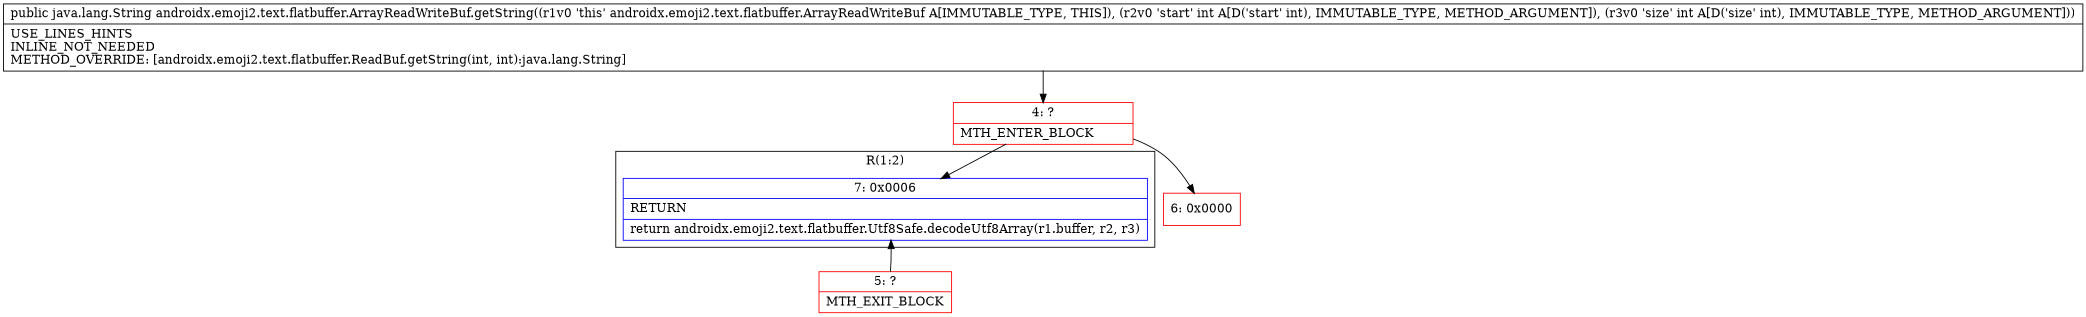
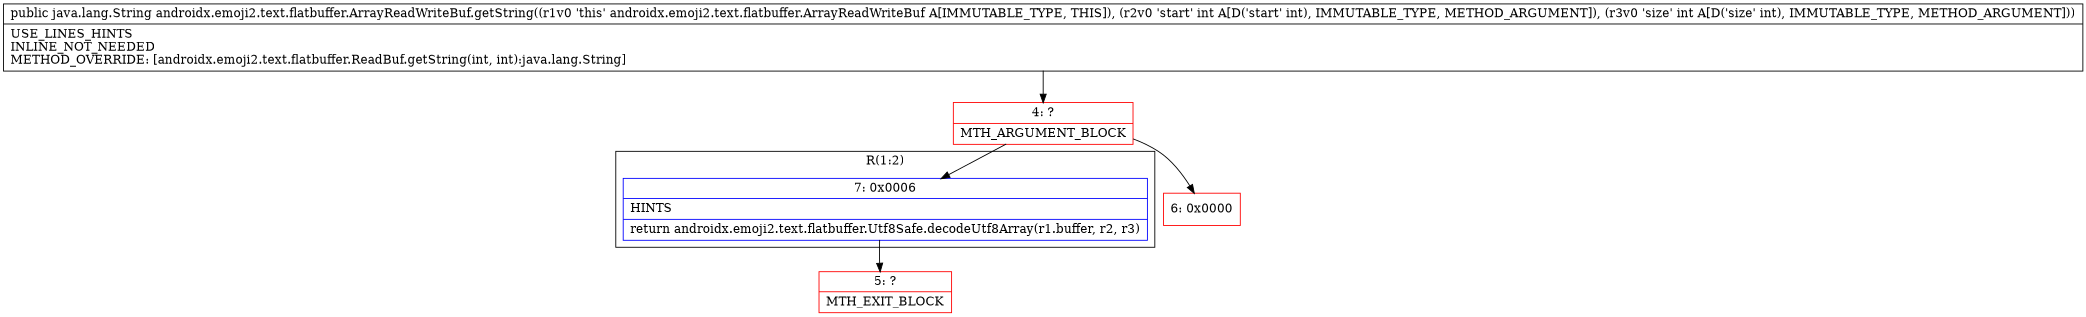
node "4: ?": text "MTH_ENTER_BLOCK" -> "MTH_ARGUMENT_BLOCK"
node "7: 0x0006": text "RETURN" -> "HINTS"
edge "5: ?" -> "7: 0x0006": reversed
